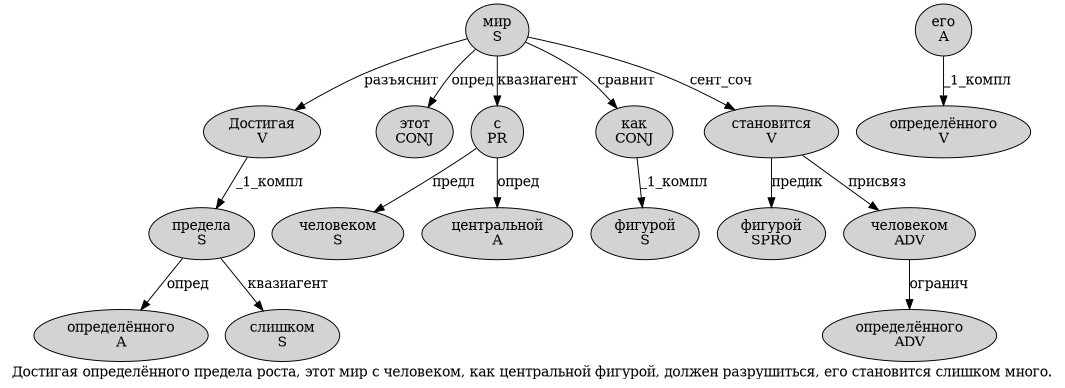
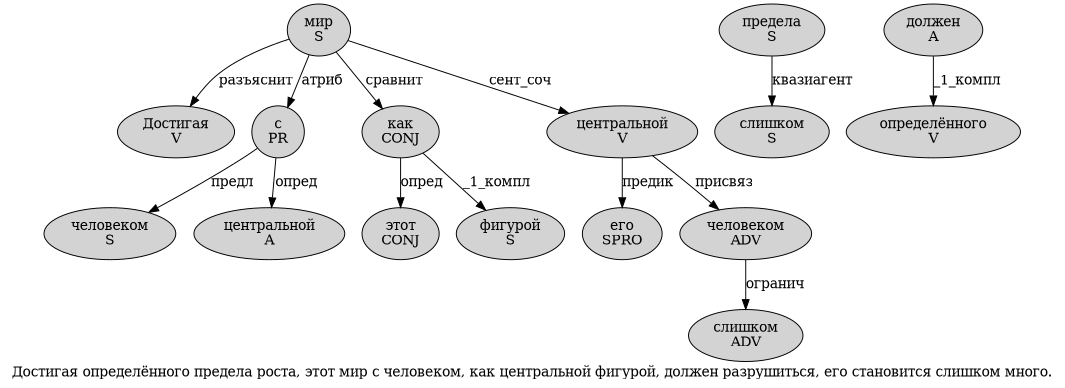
node "его A": label "его A" -> "должен A"
edge "мир S" -> "этот CONJ": now "как CONJ" -> "этот CONJ"
edge "мир S" -> "с PR": label "квазиагент" -> "атриб"
node "становится V": label "становится V" -> "центральной V"
edge "Достигая V" -> "предела S": removed, label "_1_компл"
node "фигурой SPRO": label "фигурой SPRO" -> "его SPRO"
node "определённого A": removed
node "определённого ADV": label "определённого ADV" -> "слишком ADV"
